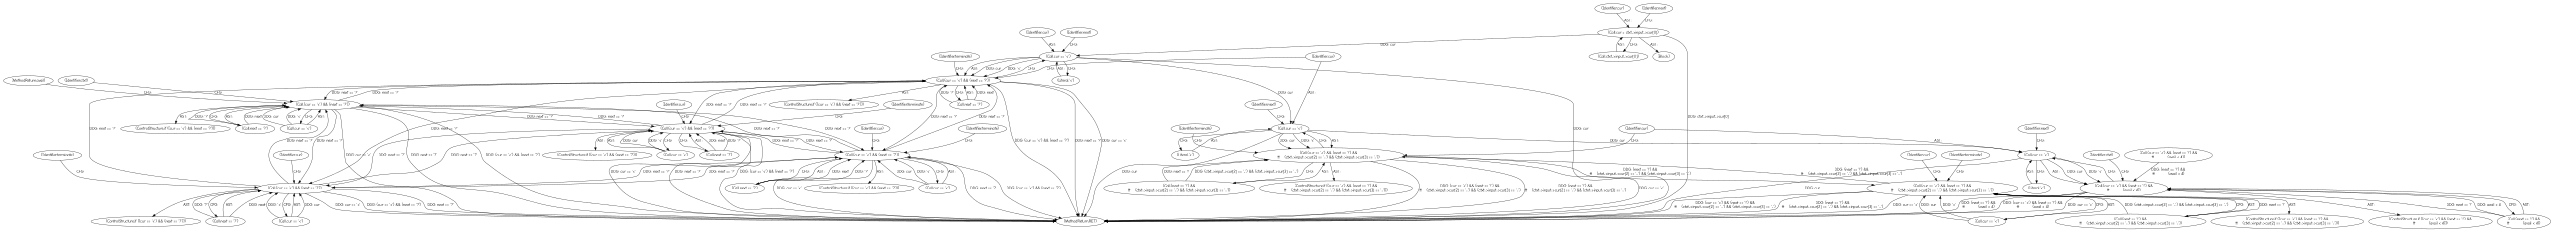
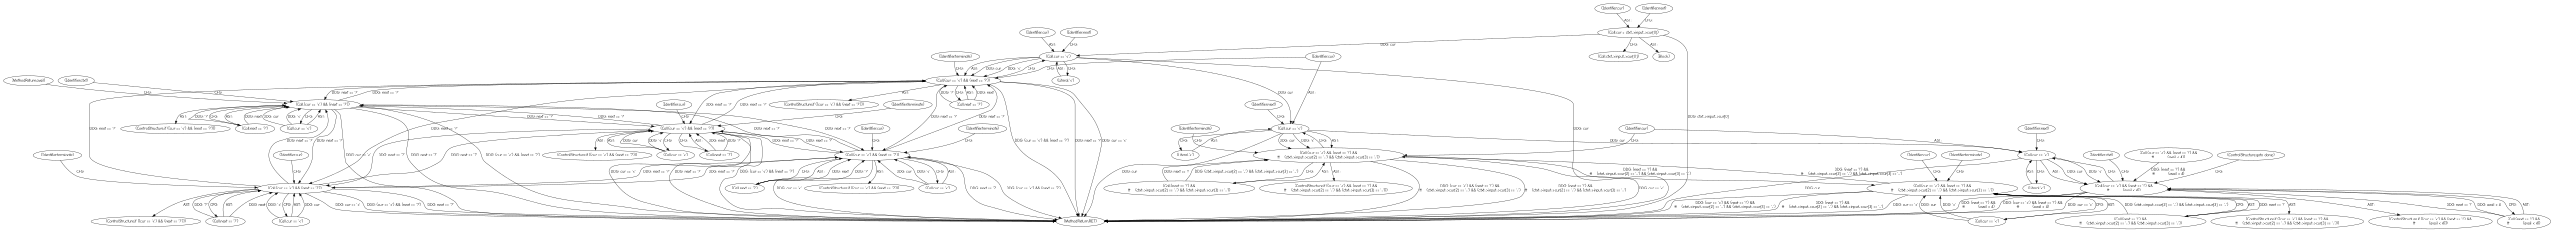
edge "(Call,ctxt->input->cur[0])" -> "(Call,cur = ctxt->input->cur[0])": removed, label "AST:"
node "(ControlStructure,goto done;)": added
